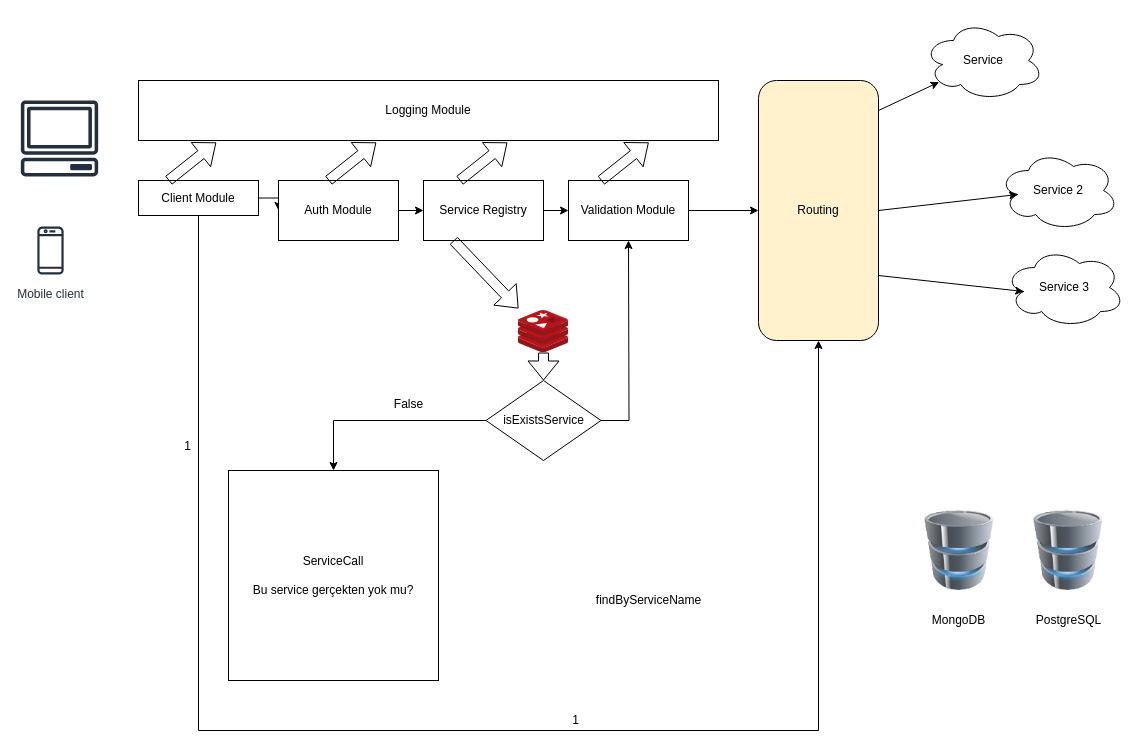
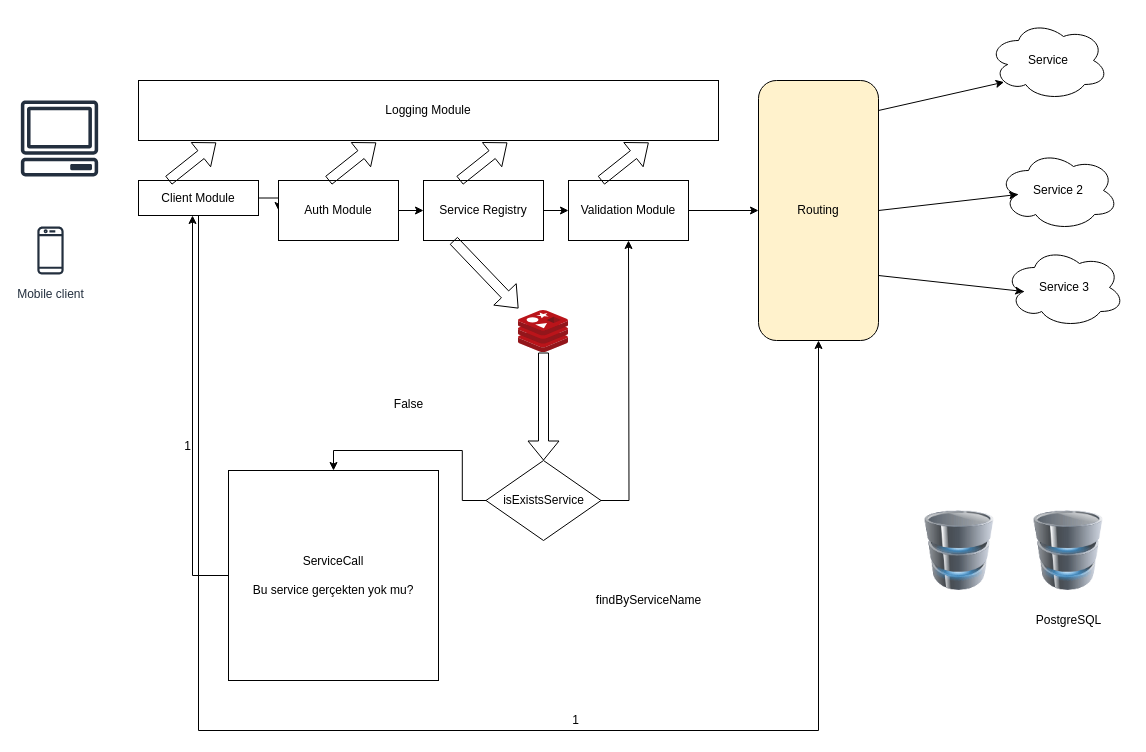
node "Service": moved (984, 61) -> (1049, 61)
edge "ServiceCall Bu service gerçekten yok mu?" -> "Client Module": added
node "isExistsService": moved (544, 421) -> (544, 501)
node "MongoDB": removed
